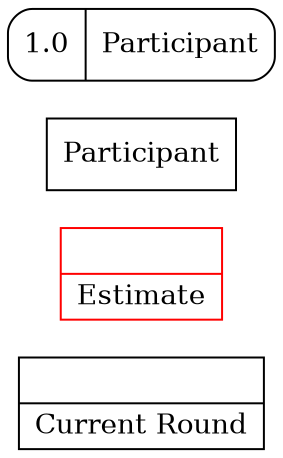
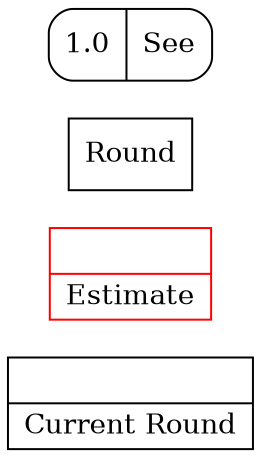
node "1.0": text "Participant" -> "See"
node "Participant": label "Participant" -> "Round"
